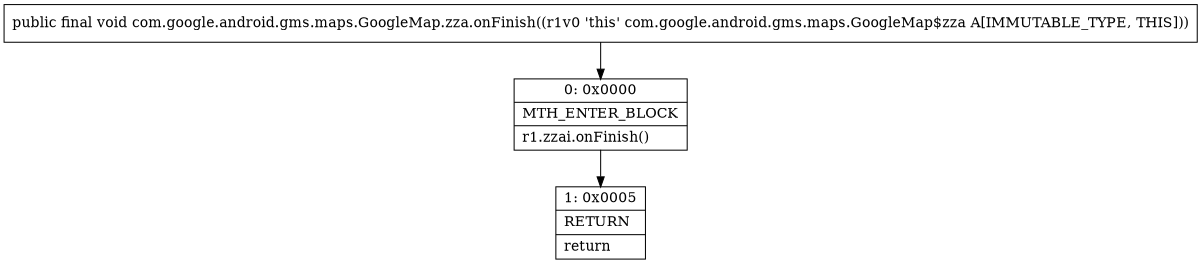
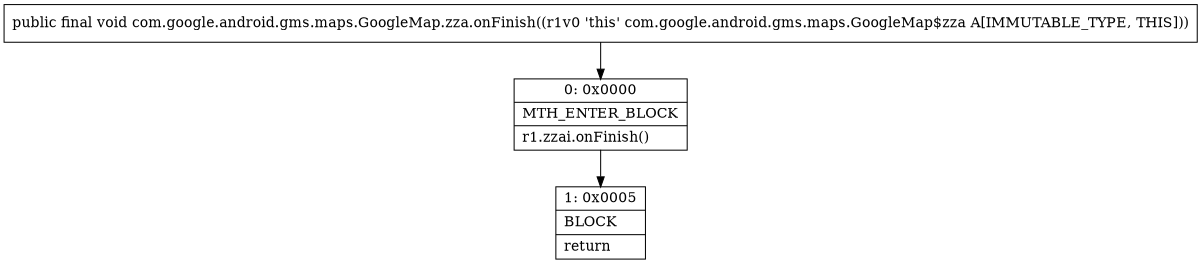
node "1: 0x0005": text "RETURN" -> "BLOCK"
